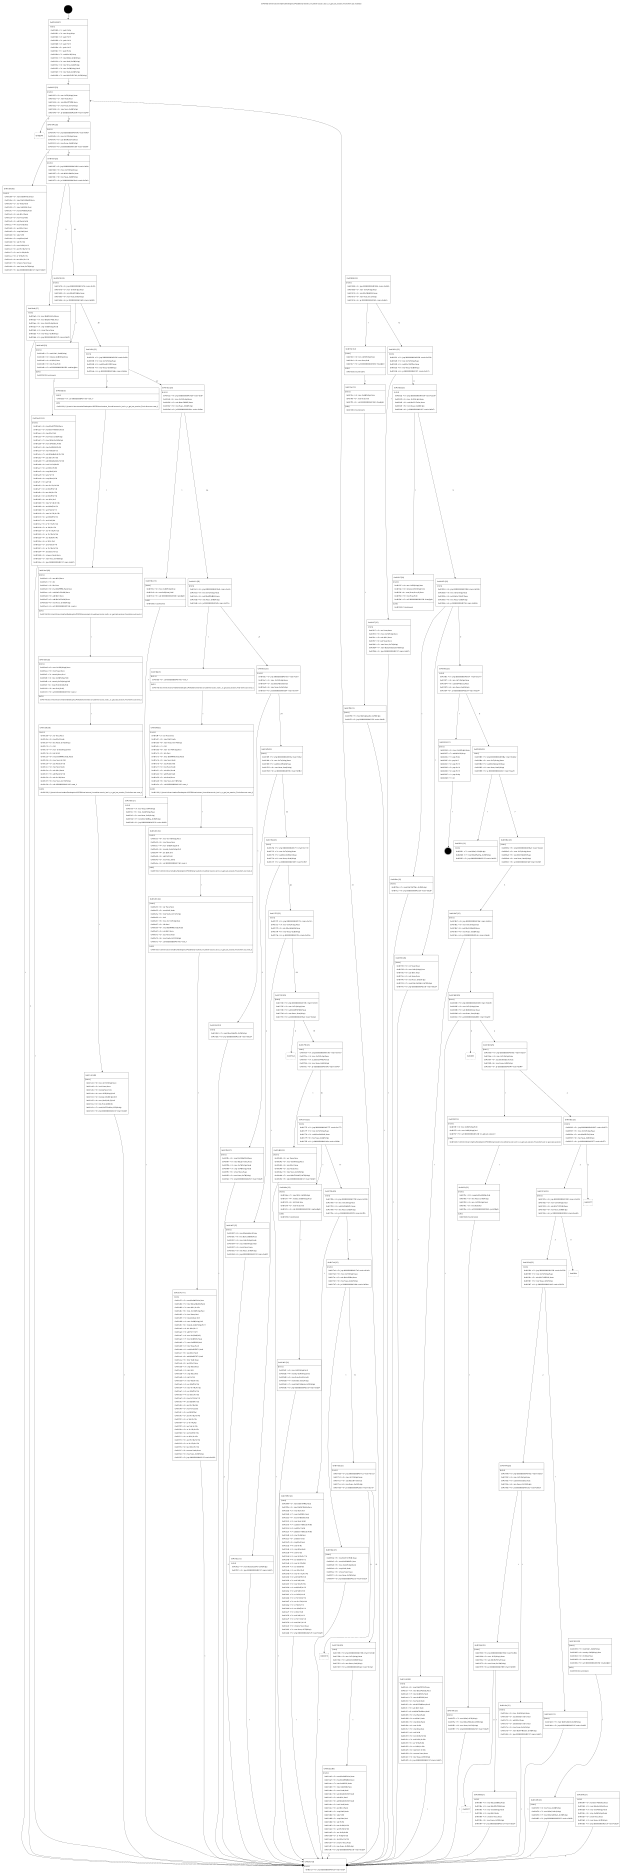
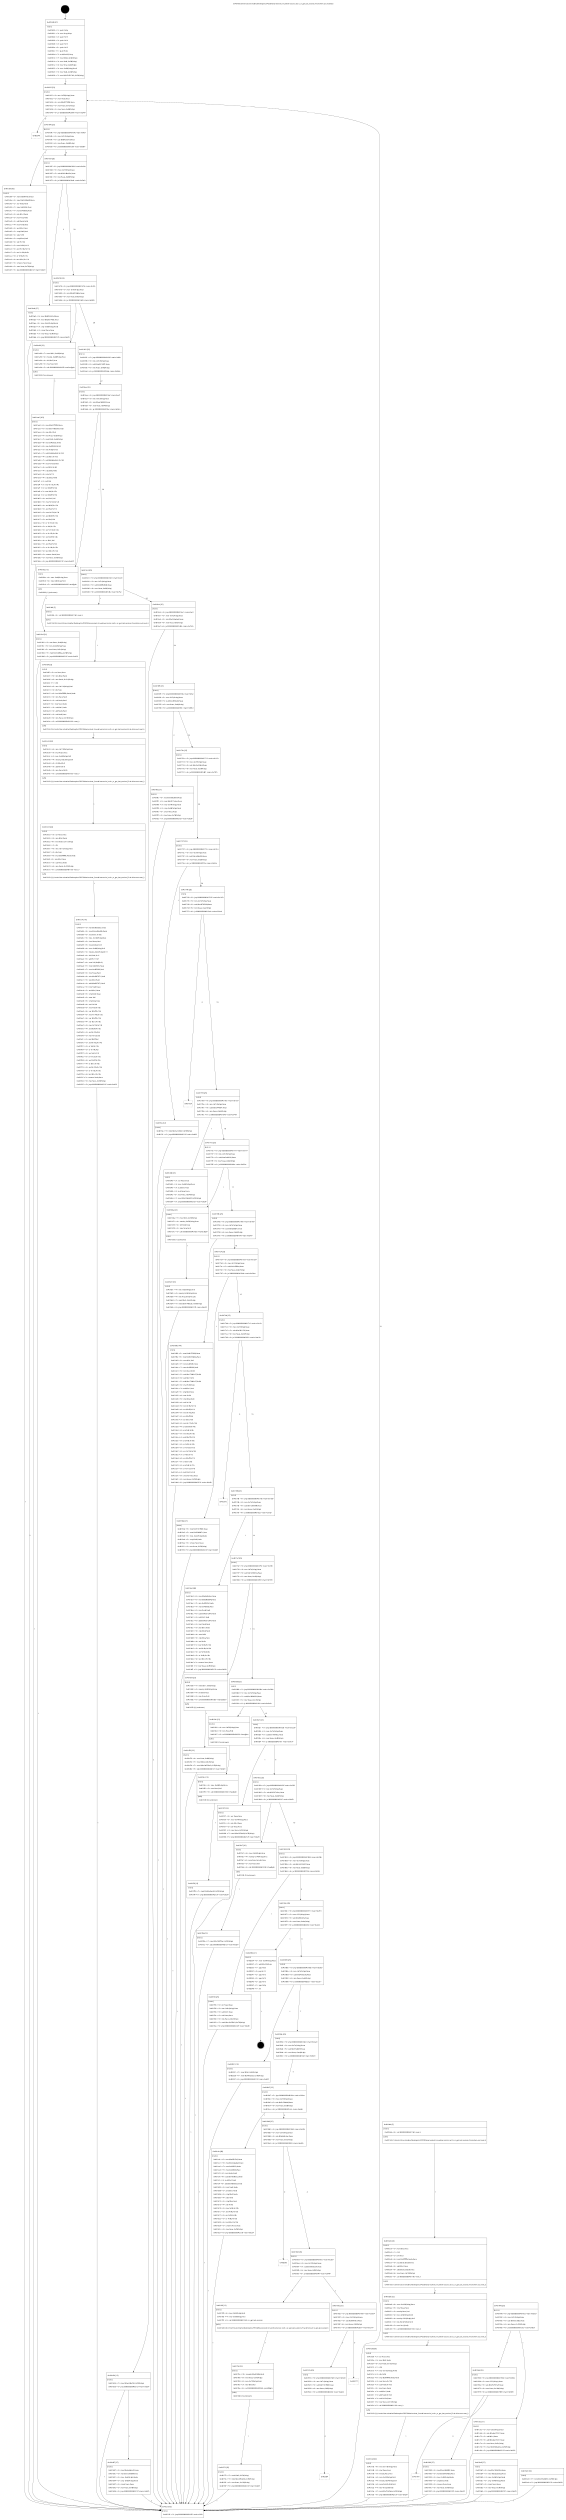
edge "0x401691 [25]" -> "0x401bbb [5]": removed, label "1"
edge "0x401853 [25]" -> "0x401fbb [12]": now "0x401fa7 [20]" -> "0x401fbb [12]"
edge "0x40170e [25]" -> "0x401d87 [27]": now "0x401d34 [12]" -> "0x401d87 [27]"
node "0x401934 [25]": removed
edge "0x4018d0 [25]" -> "0x40212f [5]": now "0x402021 [19]" -> "0x40212f [5]"
node "0x4017ef [25]": added
